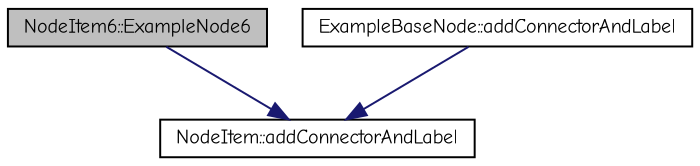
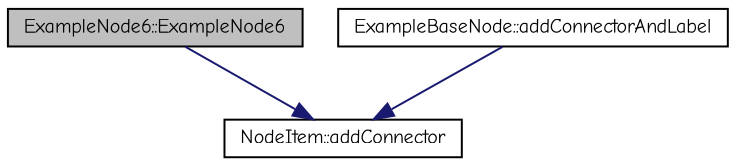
node "NodeItem6::ExampleNode6": label "NodeItem6::ExampleNode6" -> "ExampleNode6::ExampleNode6"
node "NodeItem::addConnectorAndLabel": label "NodeItem::addConnectorAndLabel" -> "NodeItem::addConnector"
